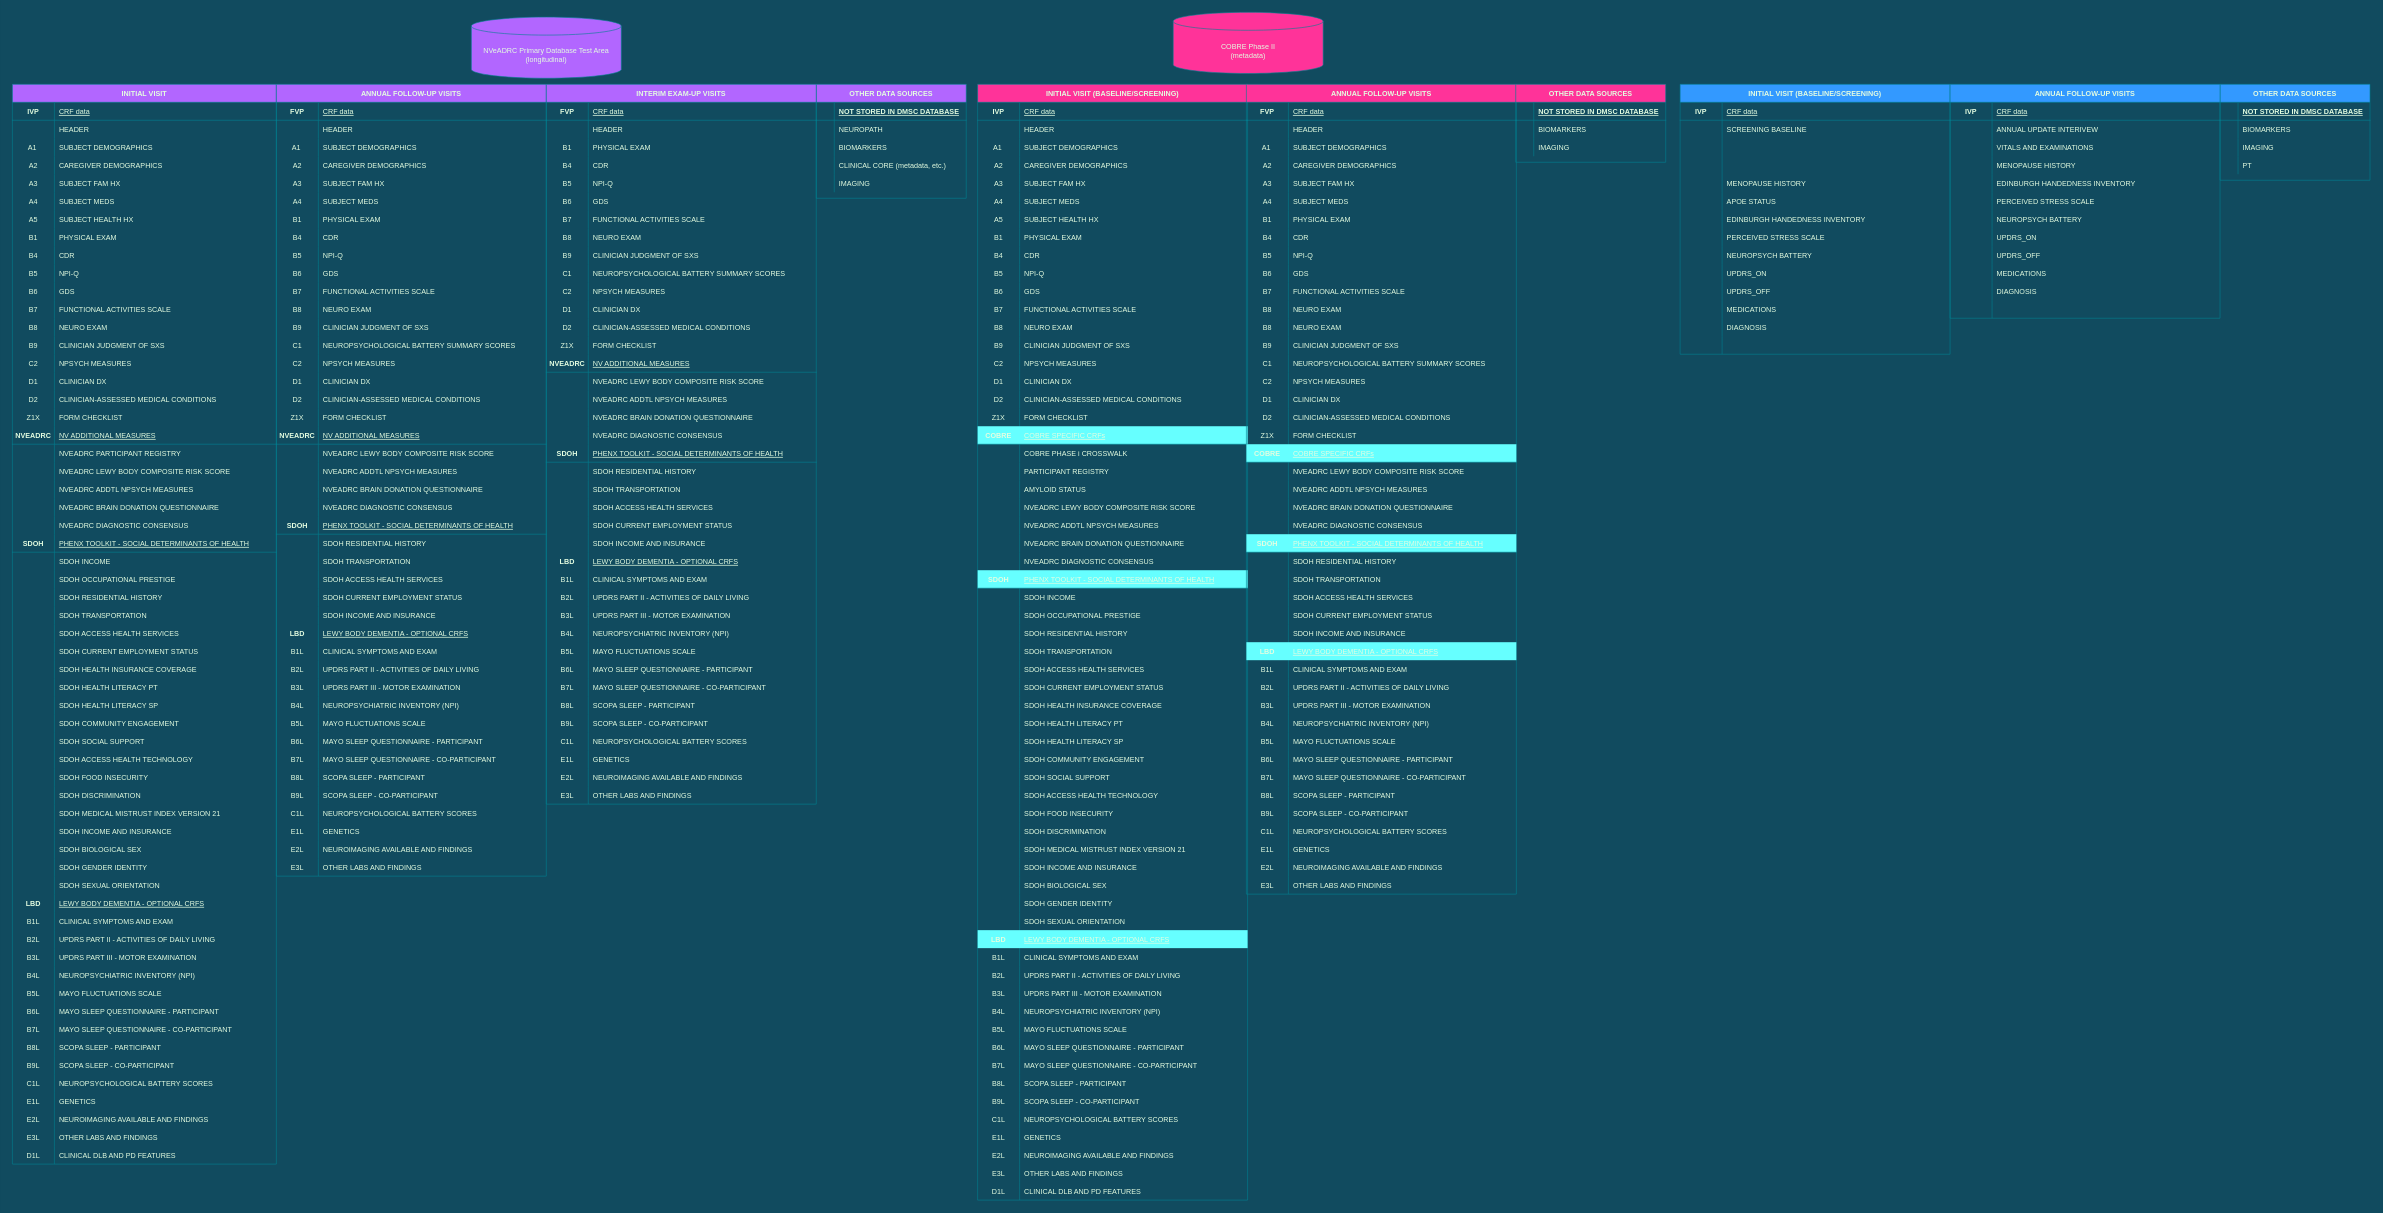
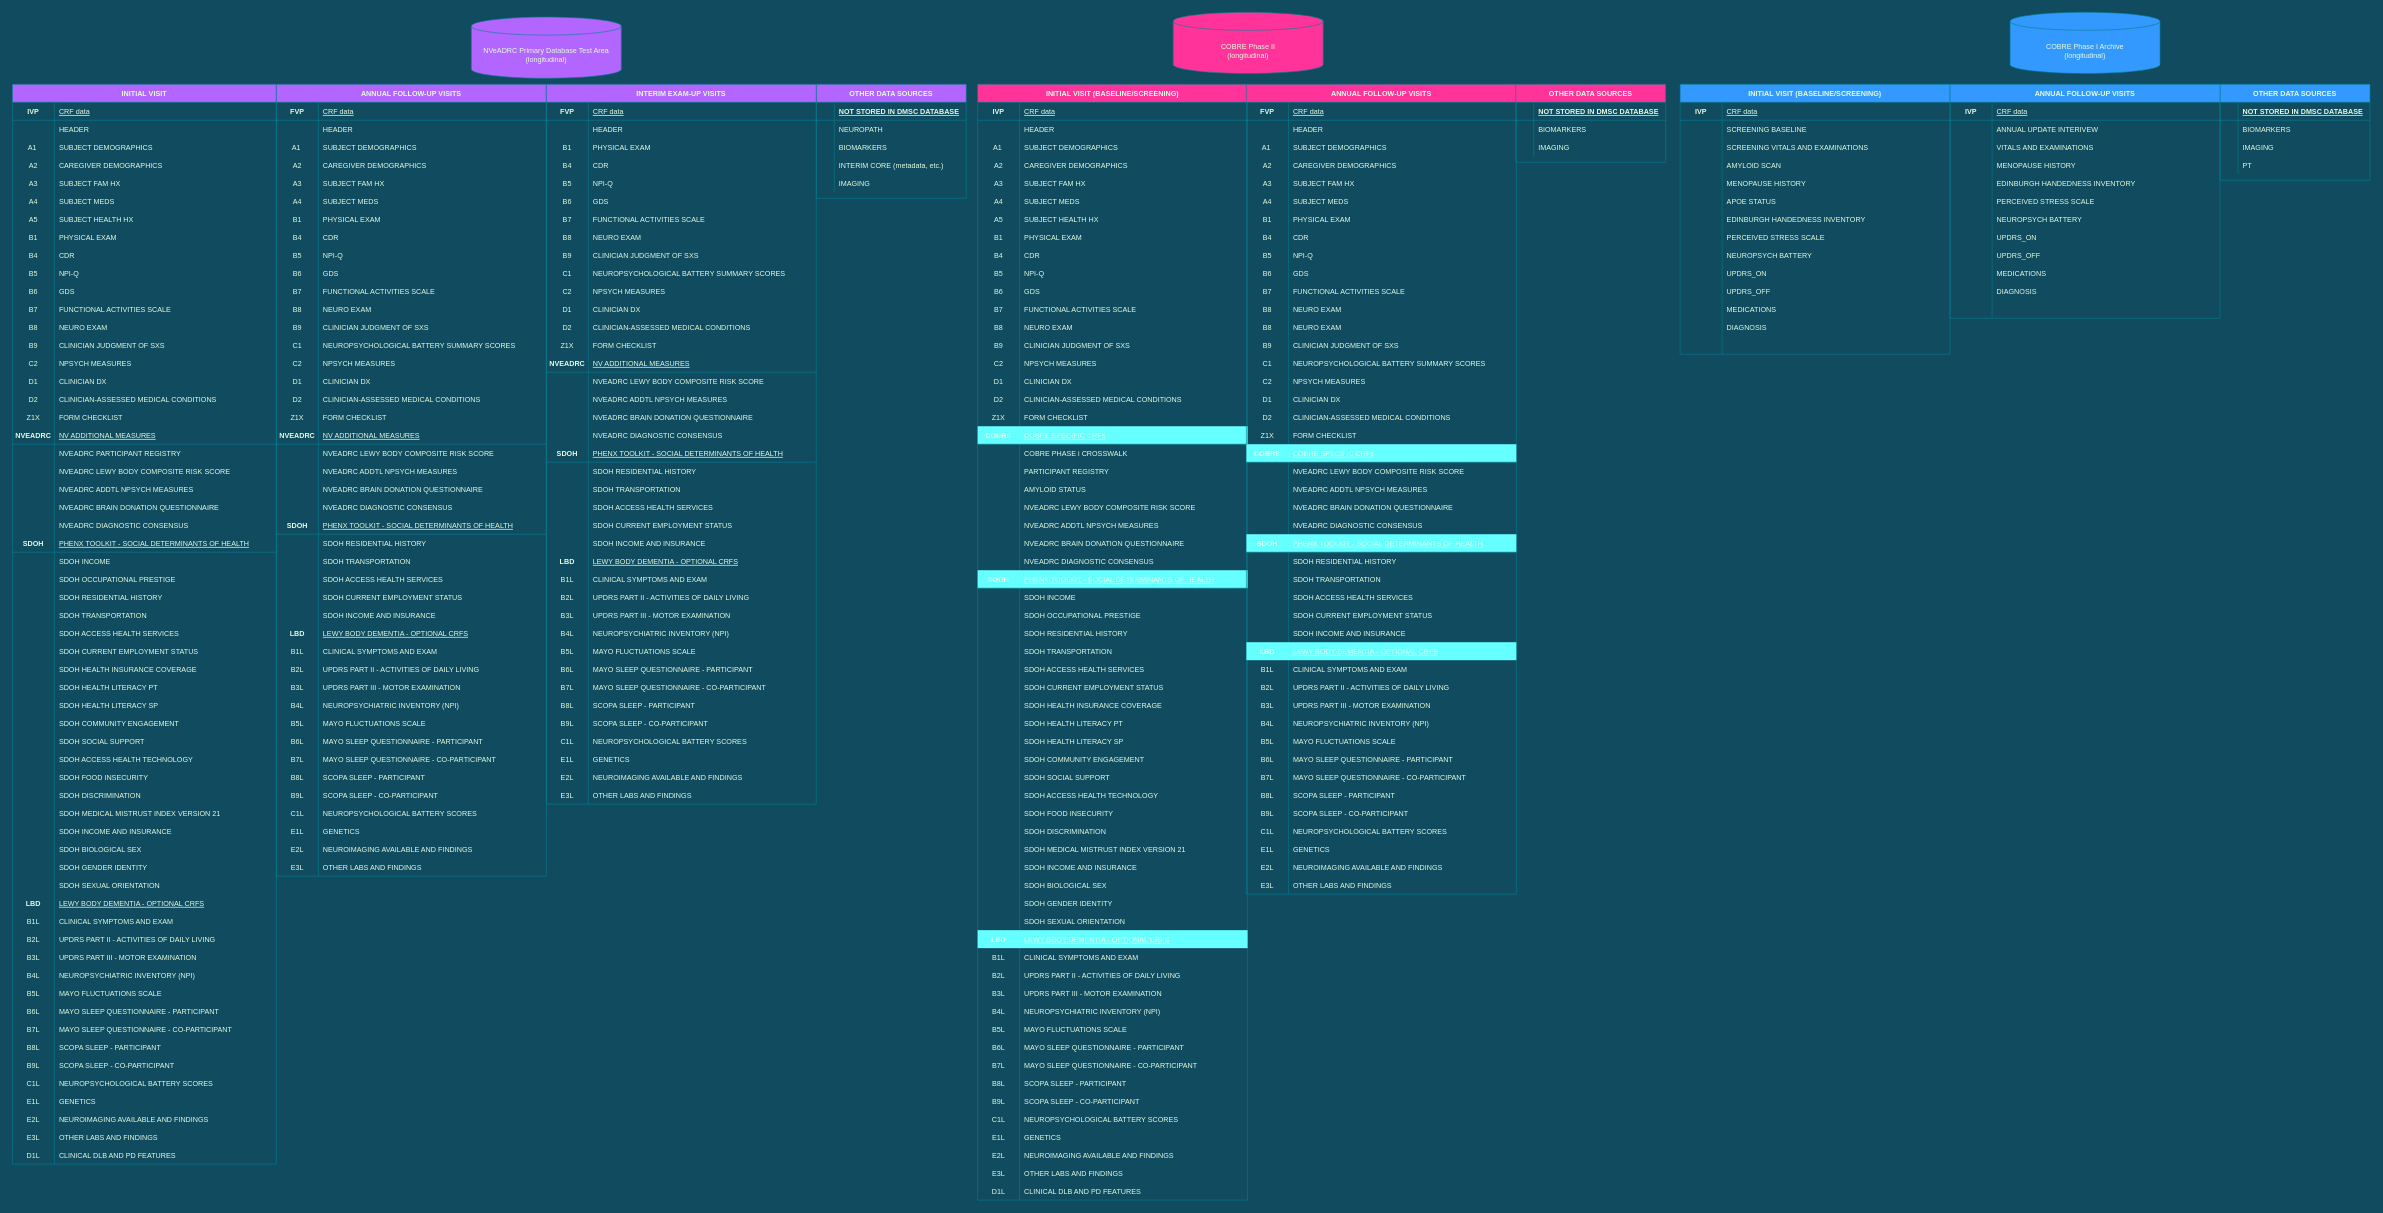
node "COBRE Phase I Archive (longitudinal)": added
node "COBRE Phase II (metadata)": label "COBRE Phase II (metadata)" -> "COBRE Phase II (longitudinal)"
node "SCREENING VITALS AND EXAMINATIONS": added
node "AMYLOID SCAN": added
node "CLINICAL CORE (metadata, etc.)": label "CLINICAL CORE (metadata, etc.)" -> "INTERIM CORE (metadata, etc.)"
